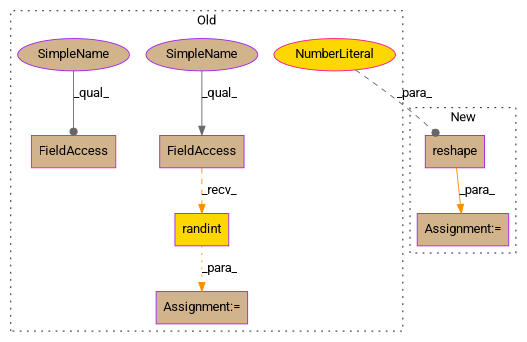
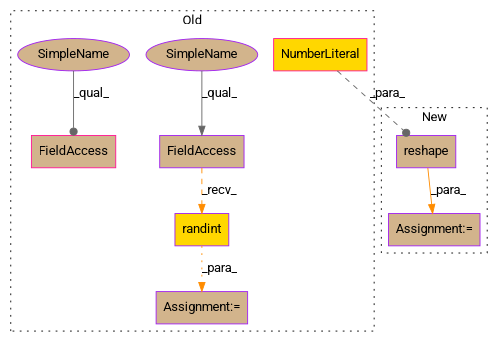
node "NumberLiteral": shape ellipse -> box
